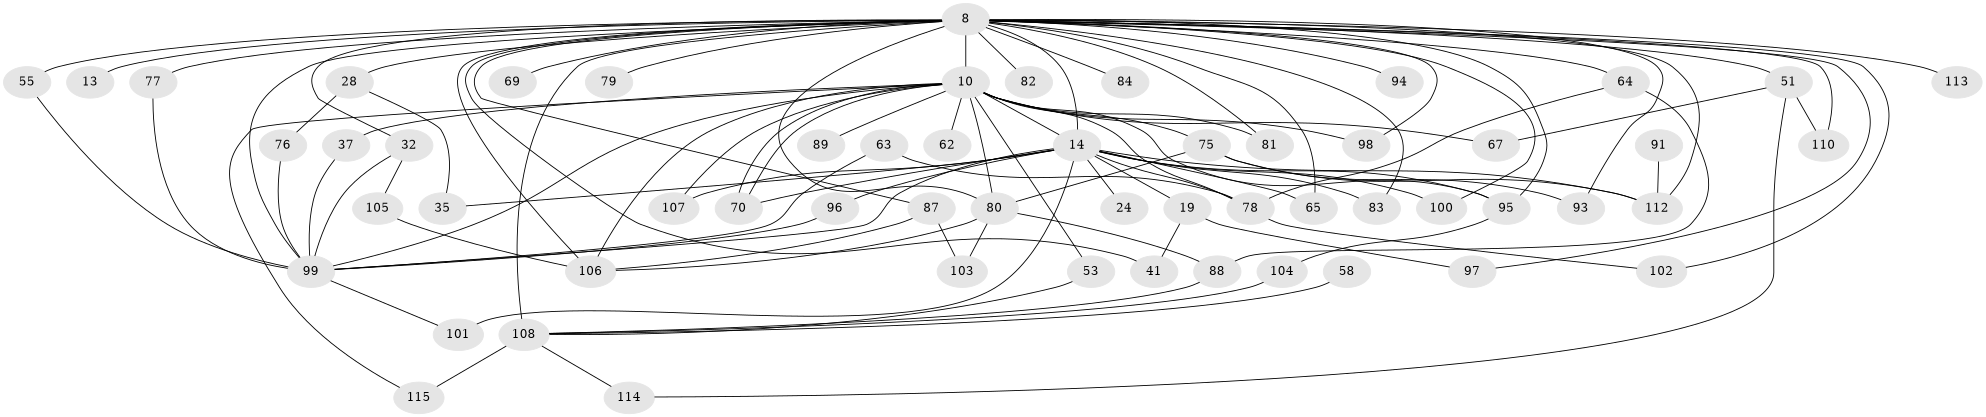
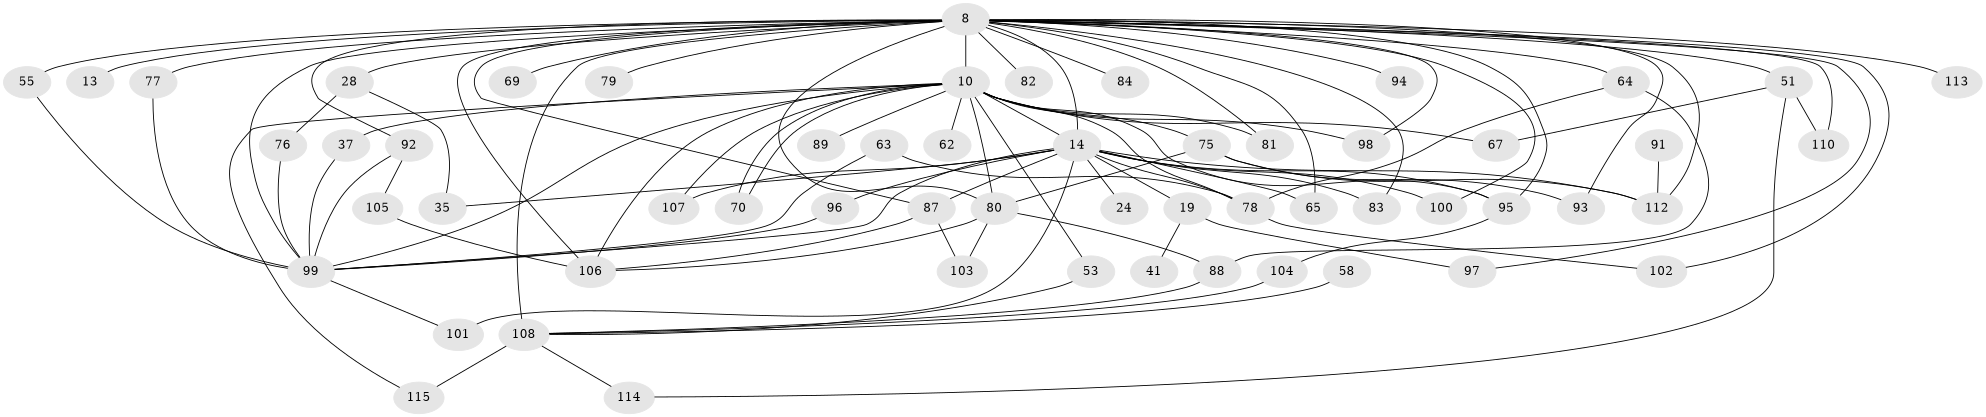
node "32": label "32" -> "92"
edge "8" -- "41": removed
edge "14" -- "70": now "14" -- "87"
